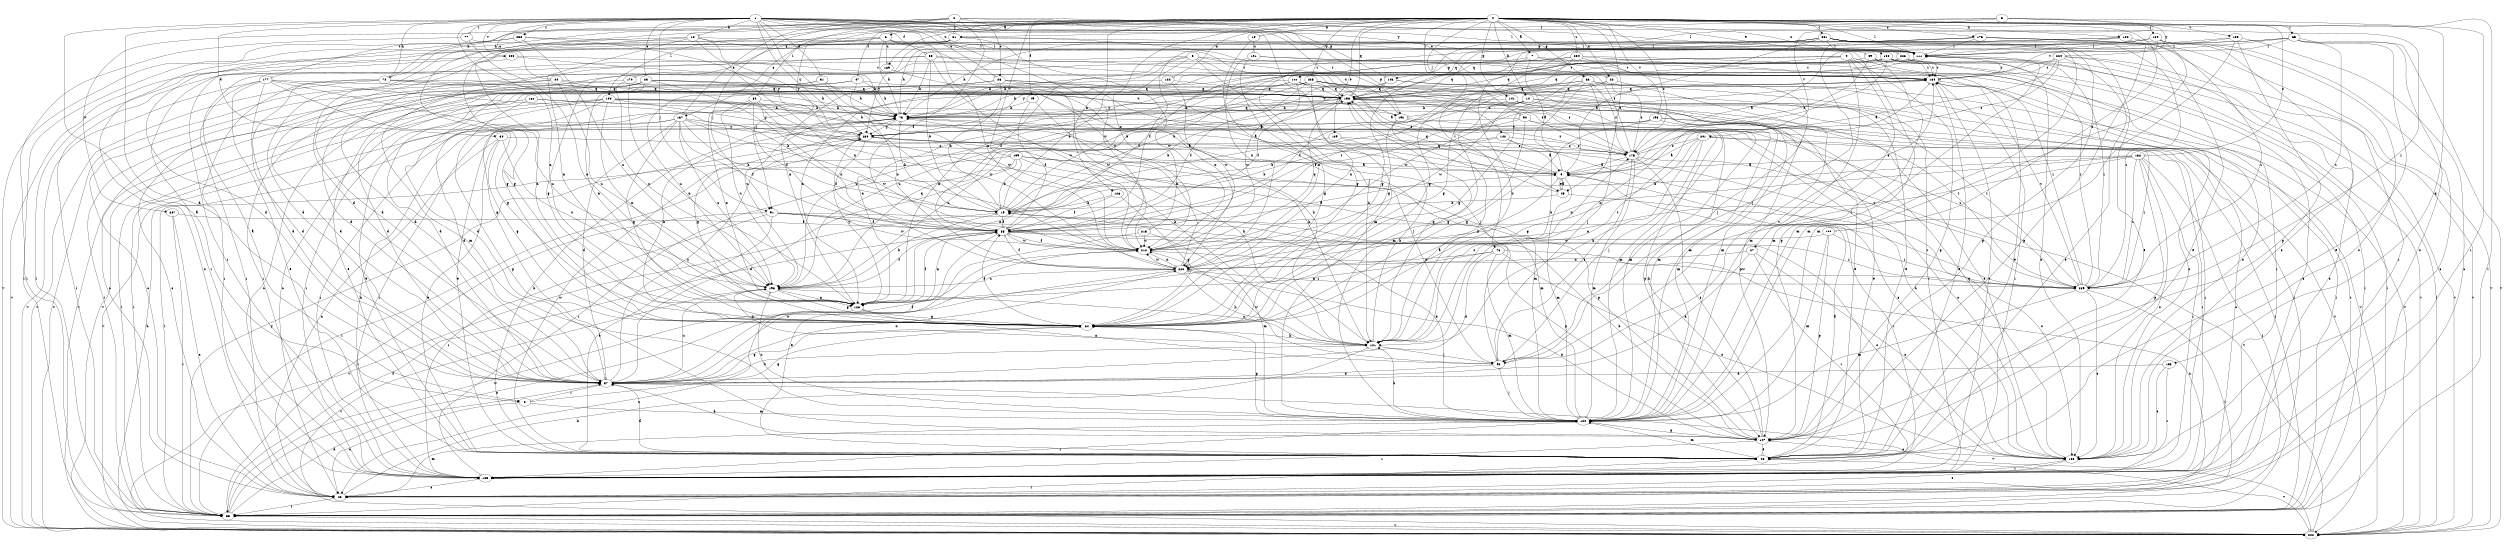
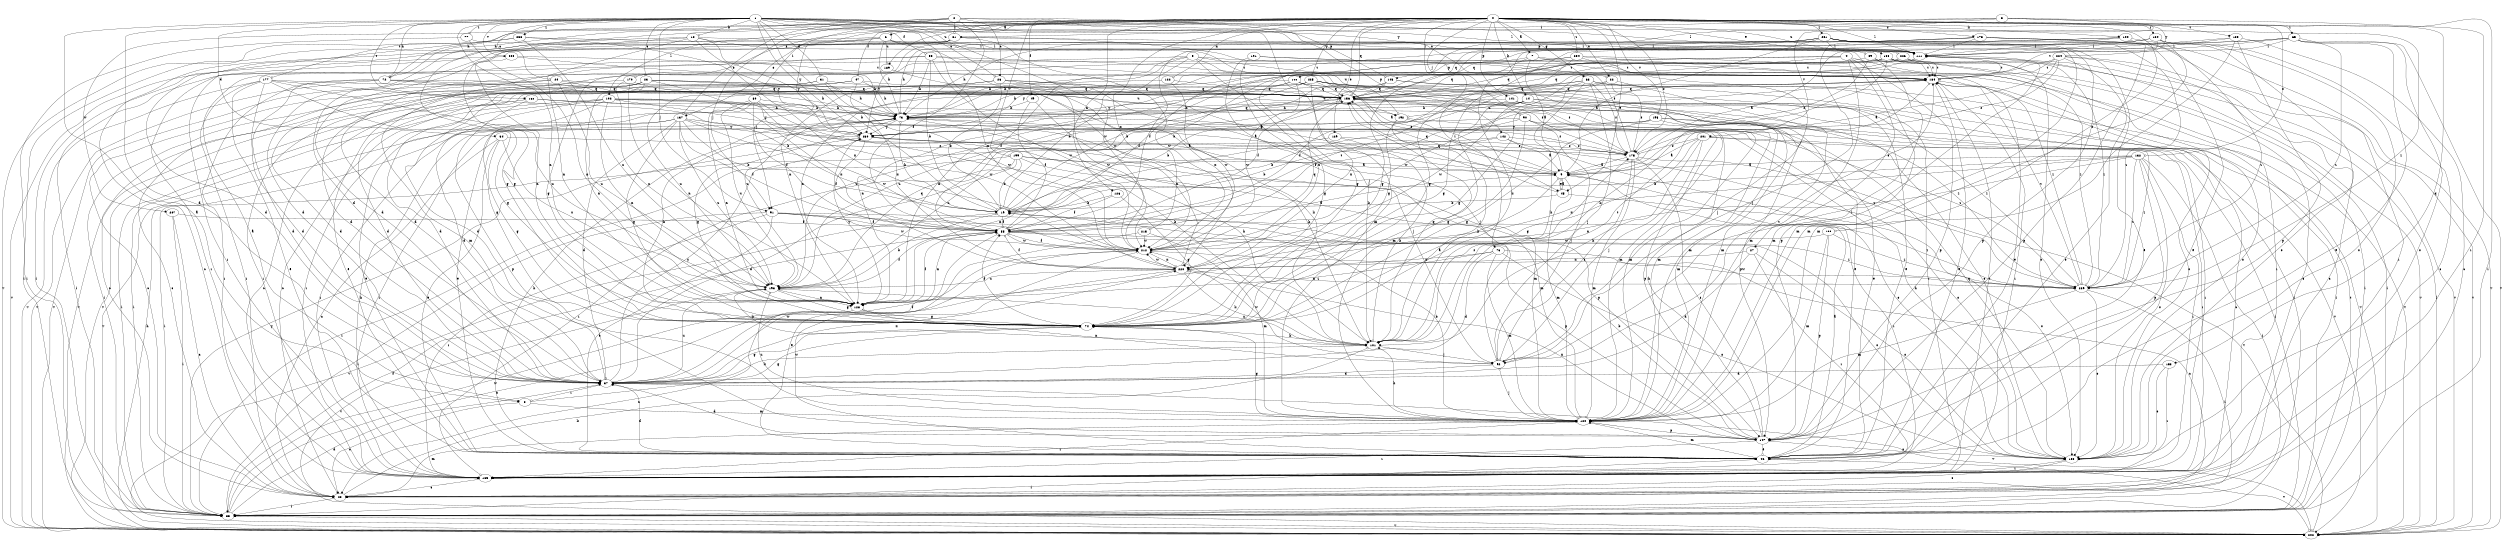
edge "1" -> "192": now "1" -> "182"
node "13": removed
edge "31" -> "156": added, label "q"
edge "225" -> "55": removed, label "f"
edge "90" -> "92": added, label "j"
node "64": label "64" -> "74"
edge "46" -> "230": now "46" -> "212"
